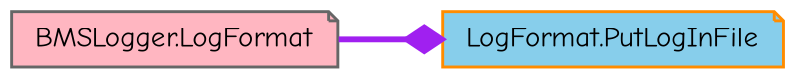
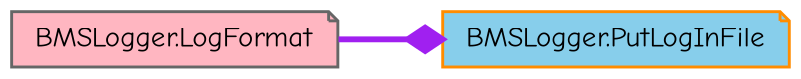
node "LogFormat.PutLogInFile": label "LogFormat.PutLogInFile" -> "BMSLogger.PutLogInFile"
